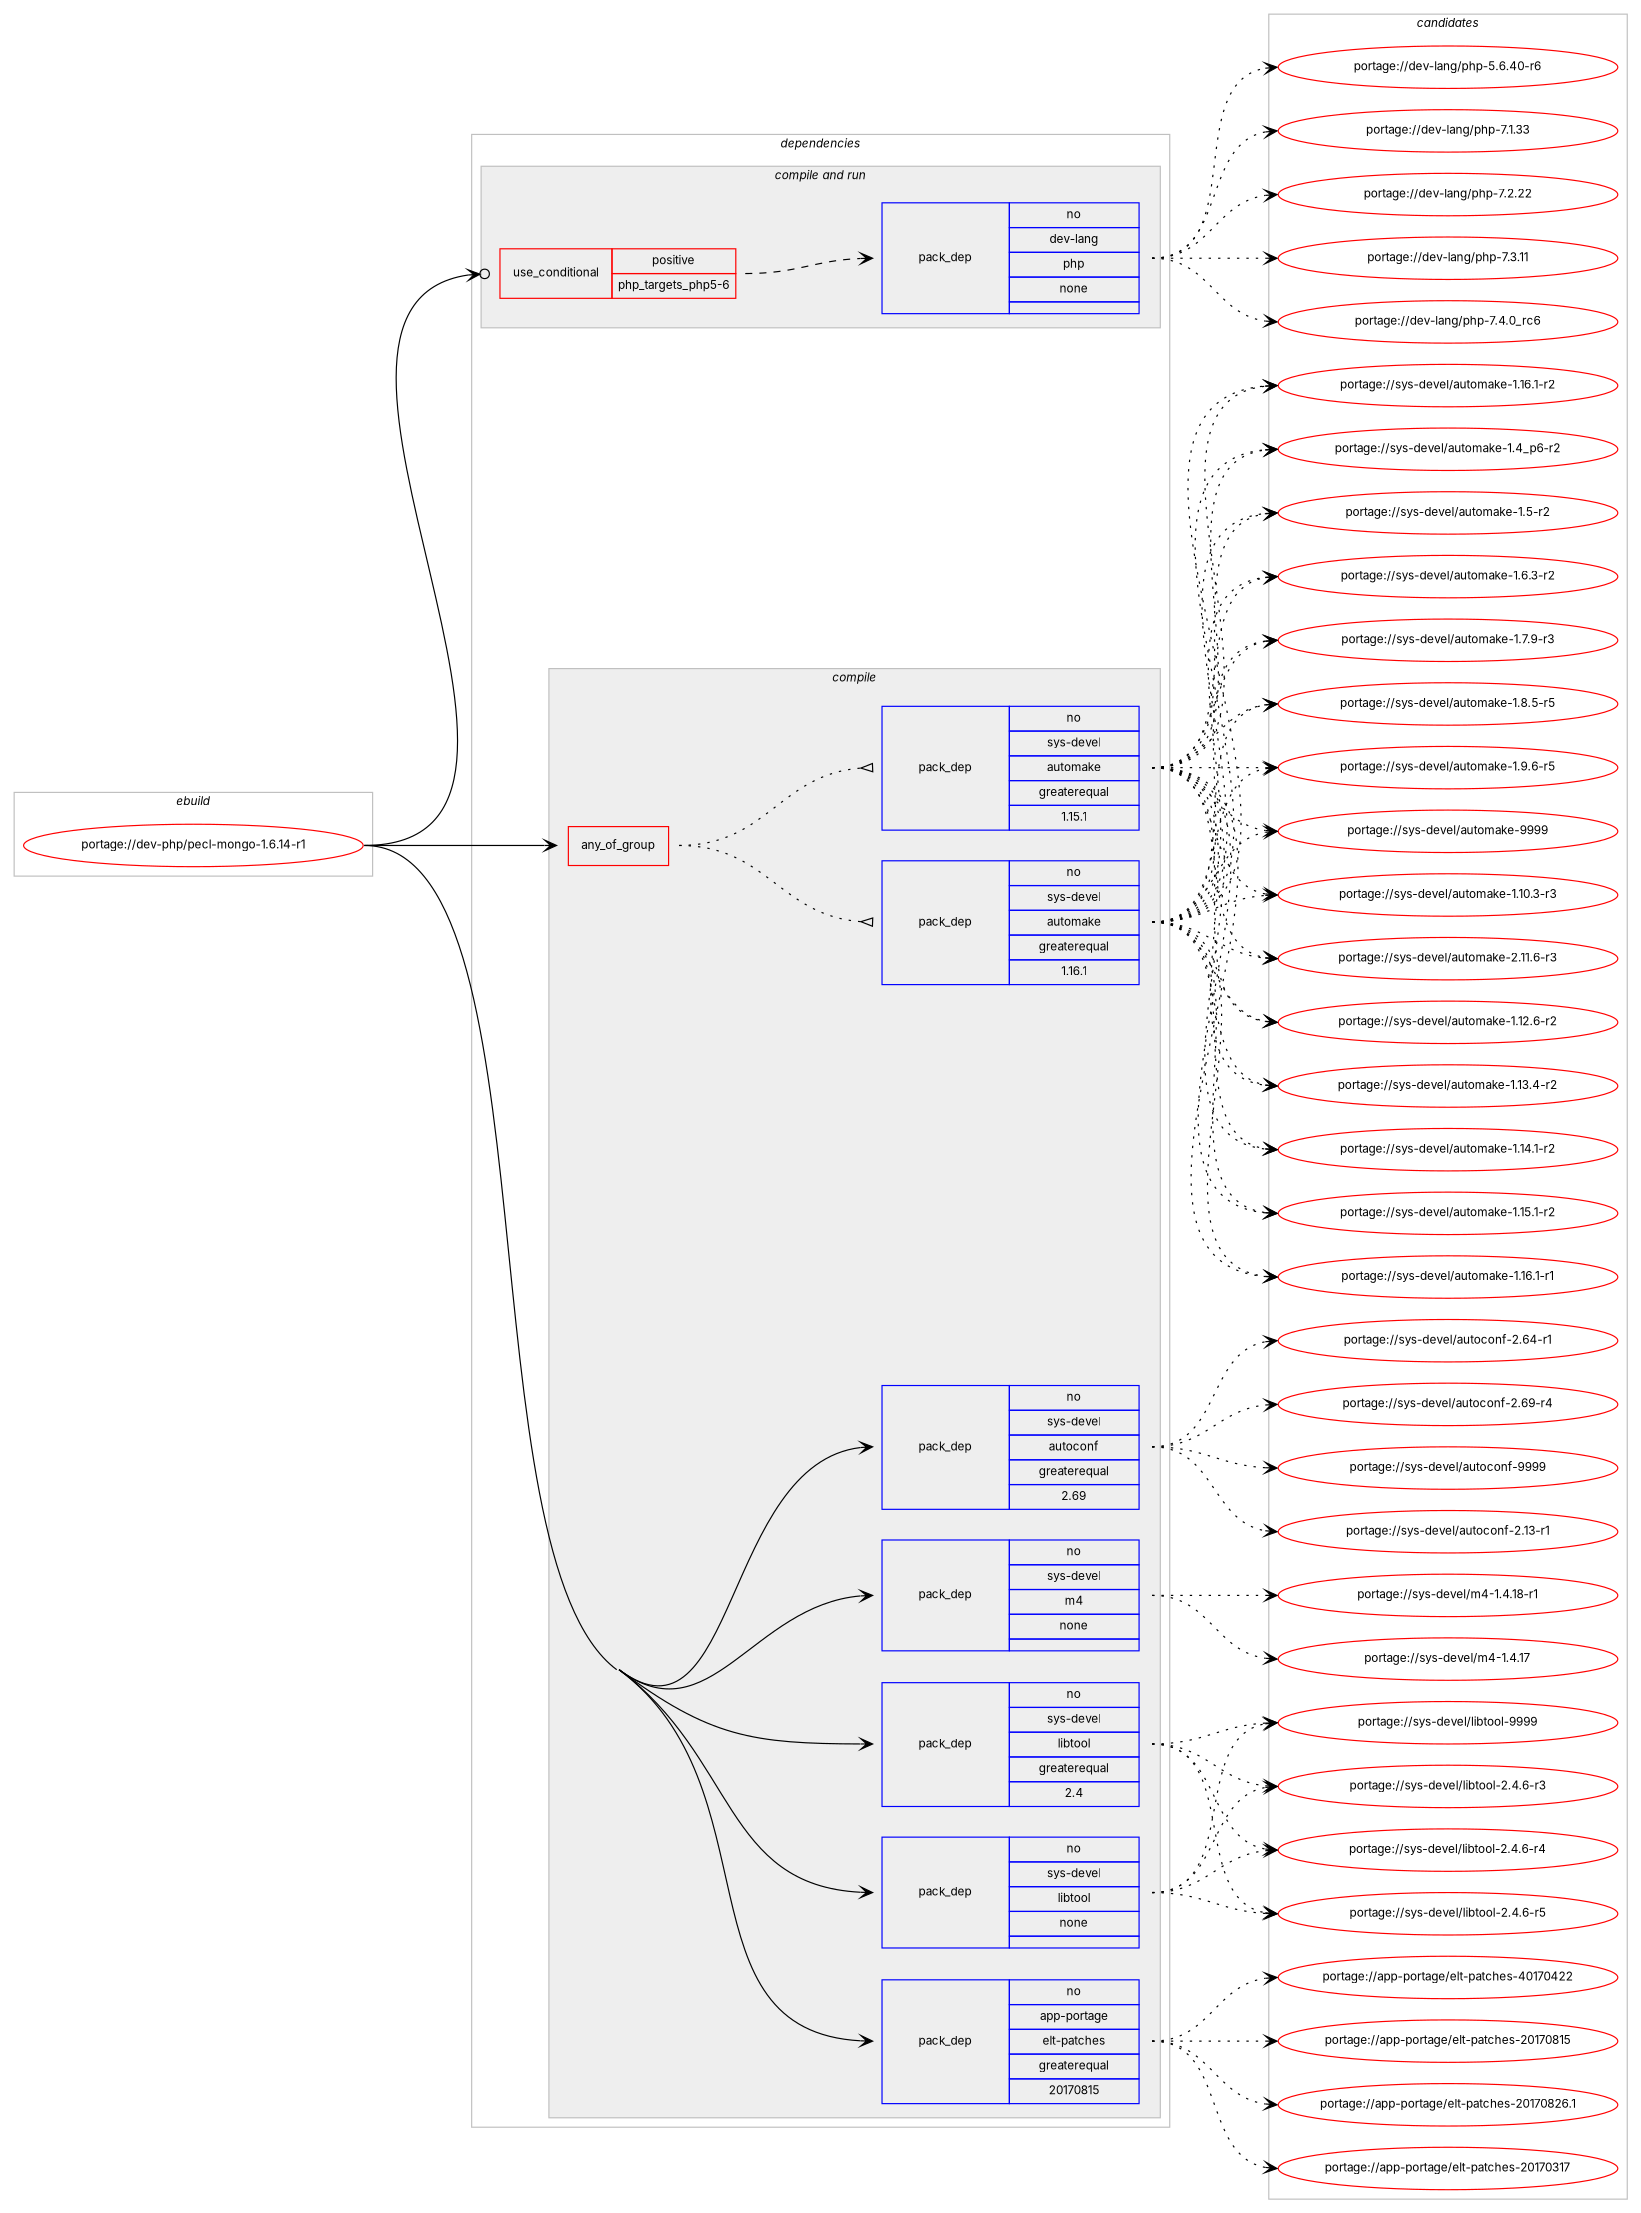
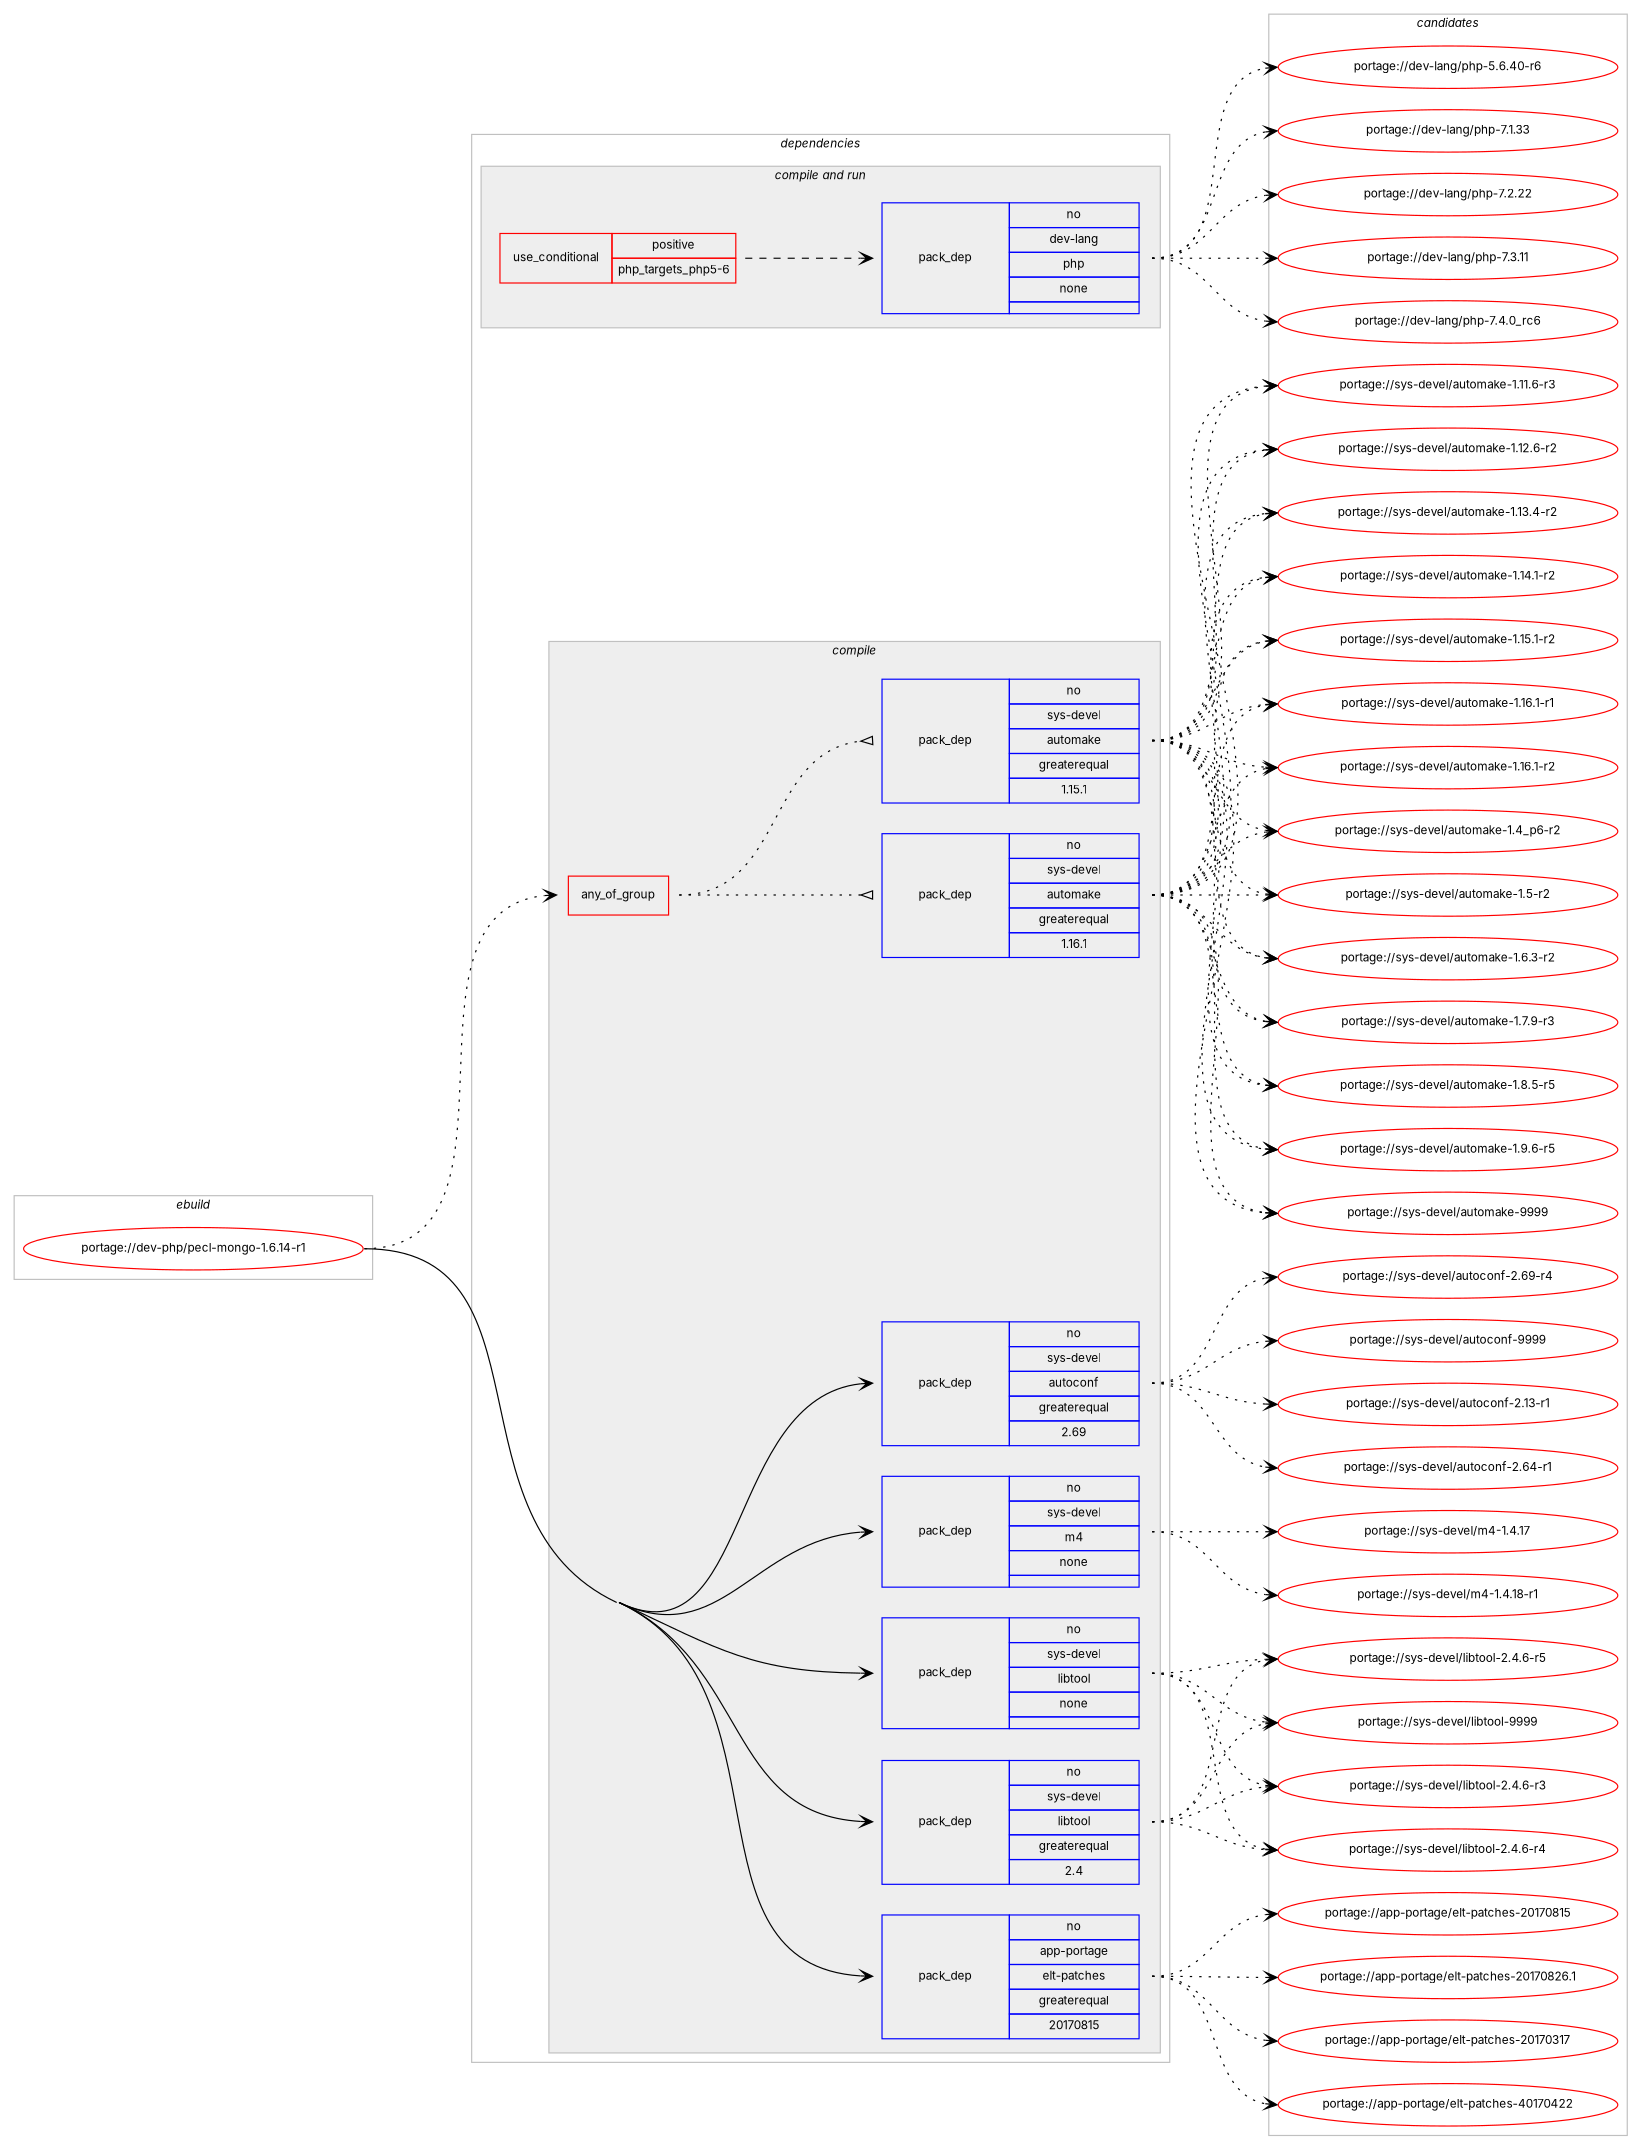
edge "portage://dev-php/pecl-mongo-1.6.14-r1" -> "use_conditional": removed
edge "portage://dev-php/pecl-mongo-1.6.14-r1" -> "any_of_group": style solid -> dotted
node "portage://sys-devel/automake-1.10.3-r3": removed
node "portage://sys-devel/automake-2.11.6-r3": label "portage://sys-devel/automake-2.11.6-r3" -> "portage://sys-devel/automake-1.11.6-r3"
